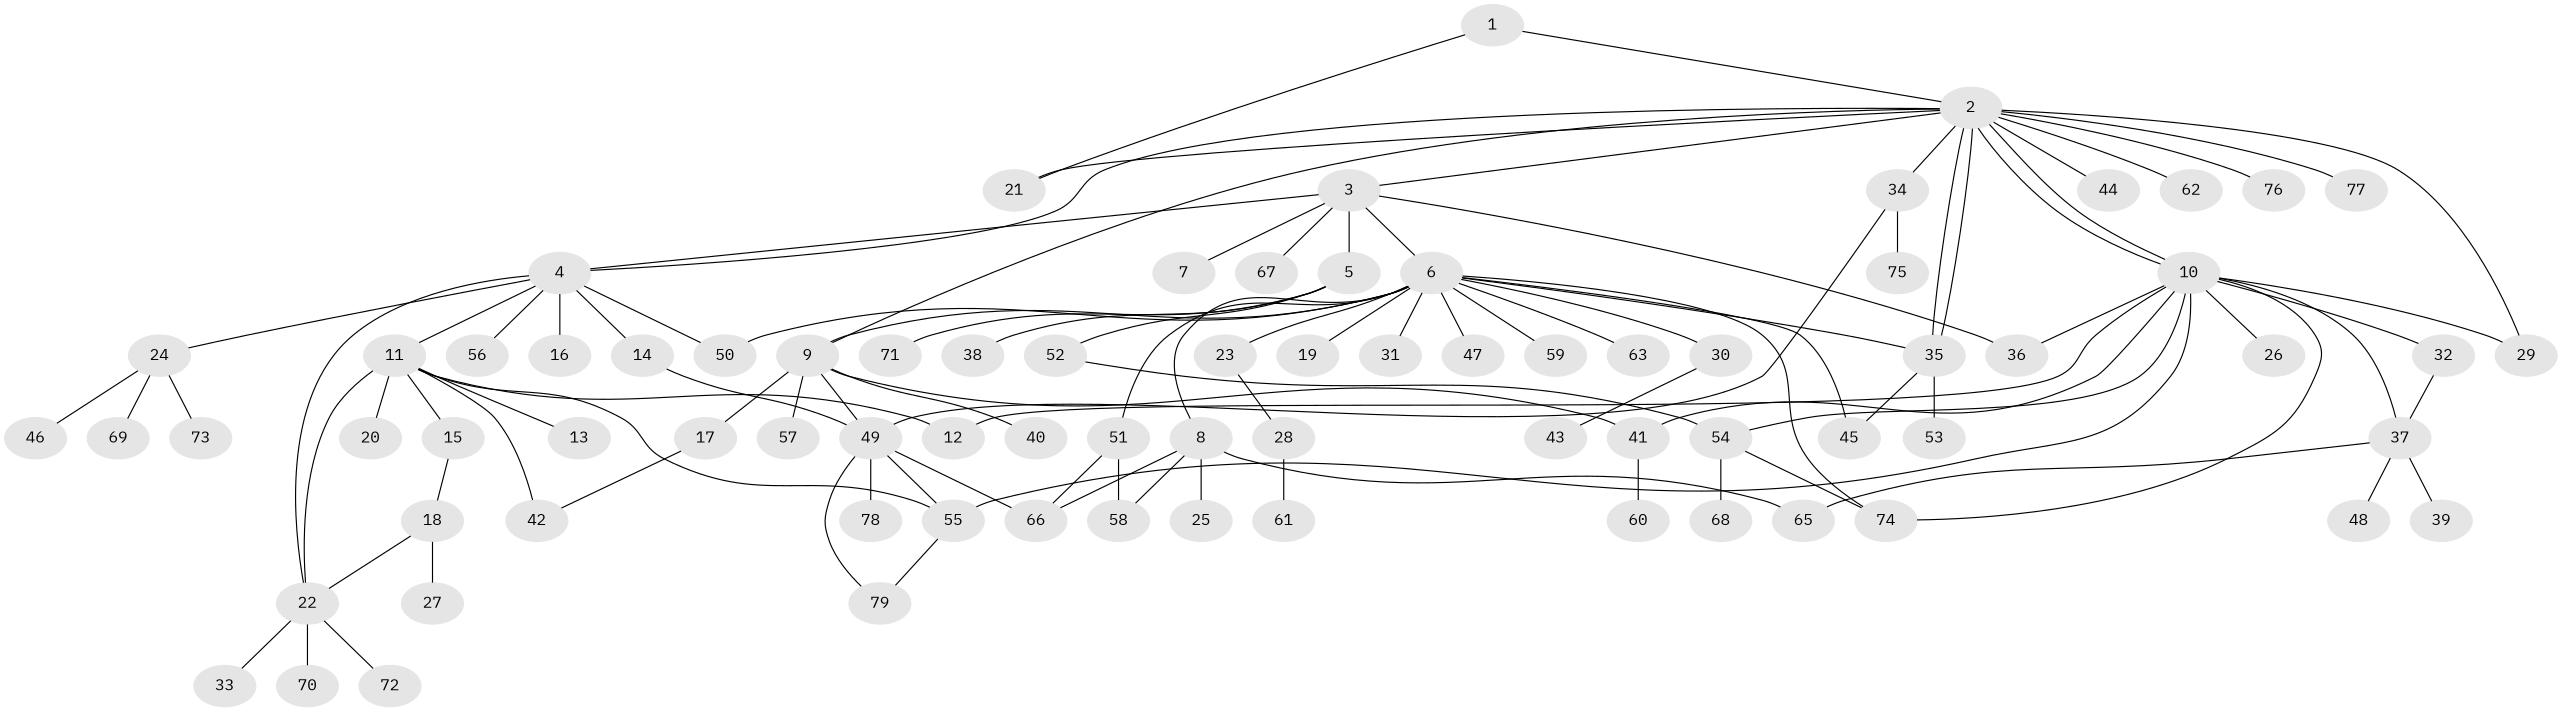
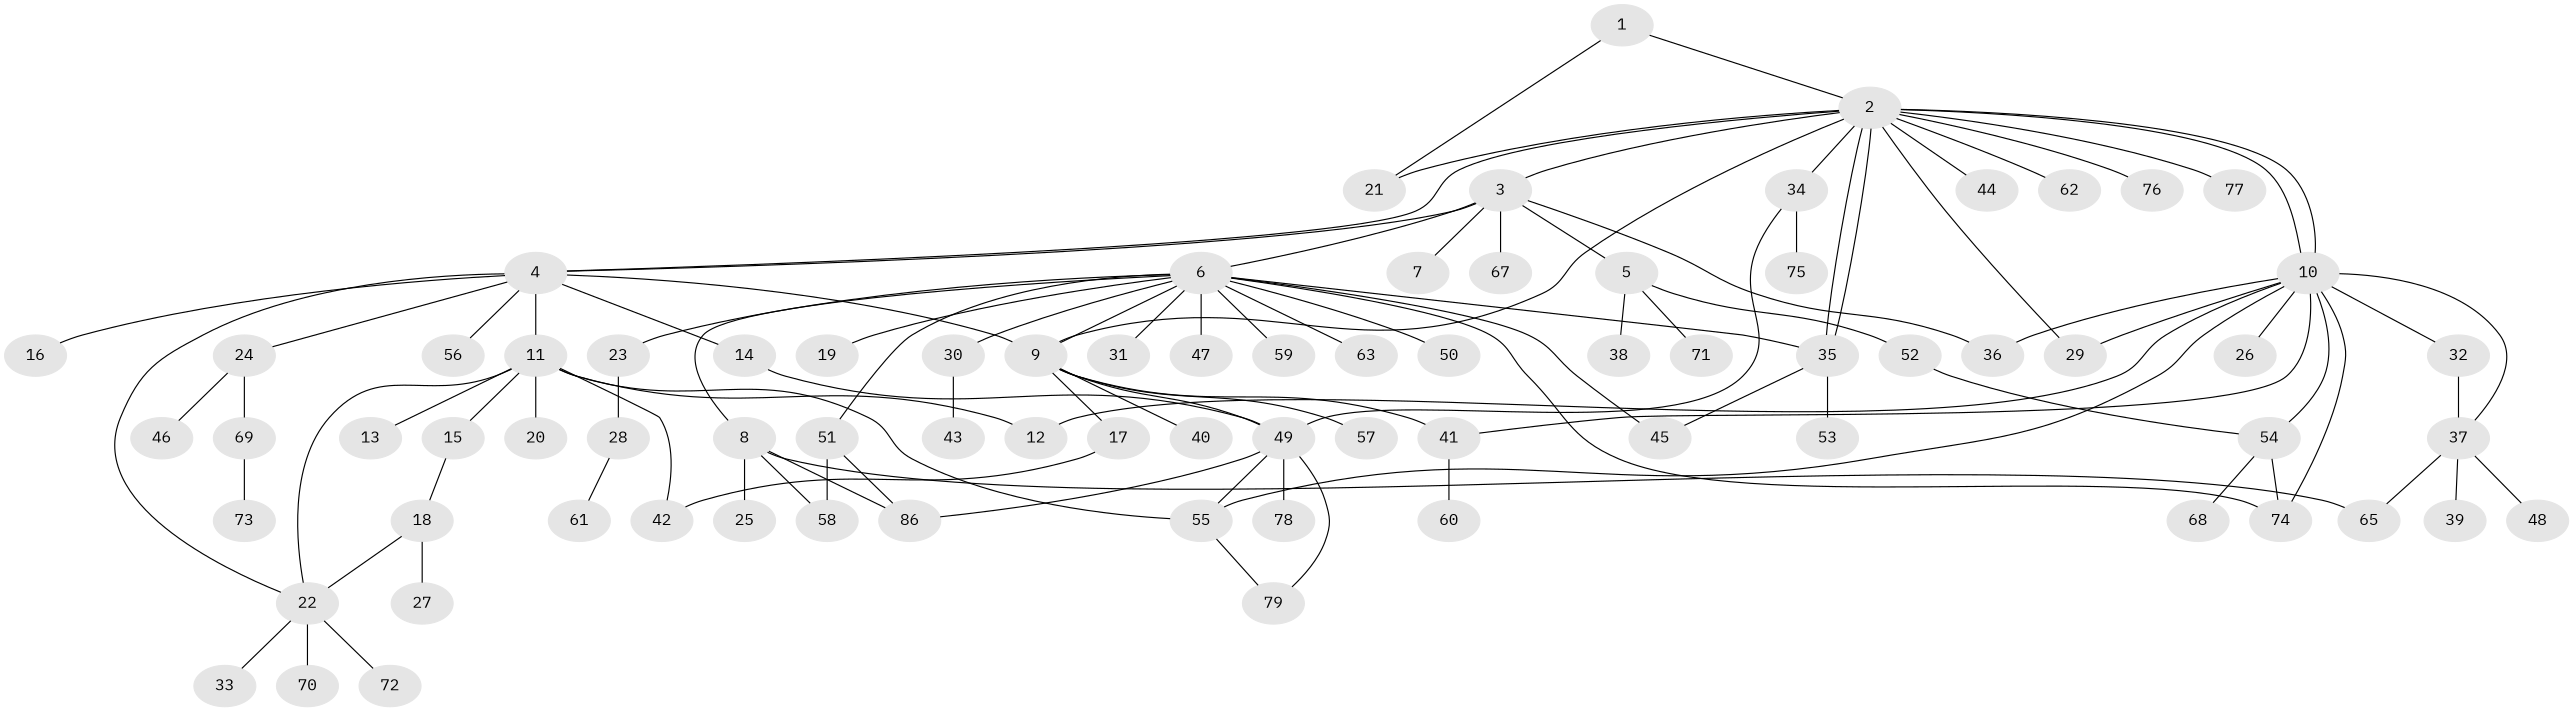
edge "4" -- "50": now "4" -- "9"
edge "24" -- "73": now "69" -- "73"
node "66": label "66" -> "86"
